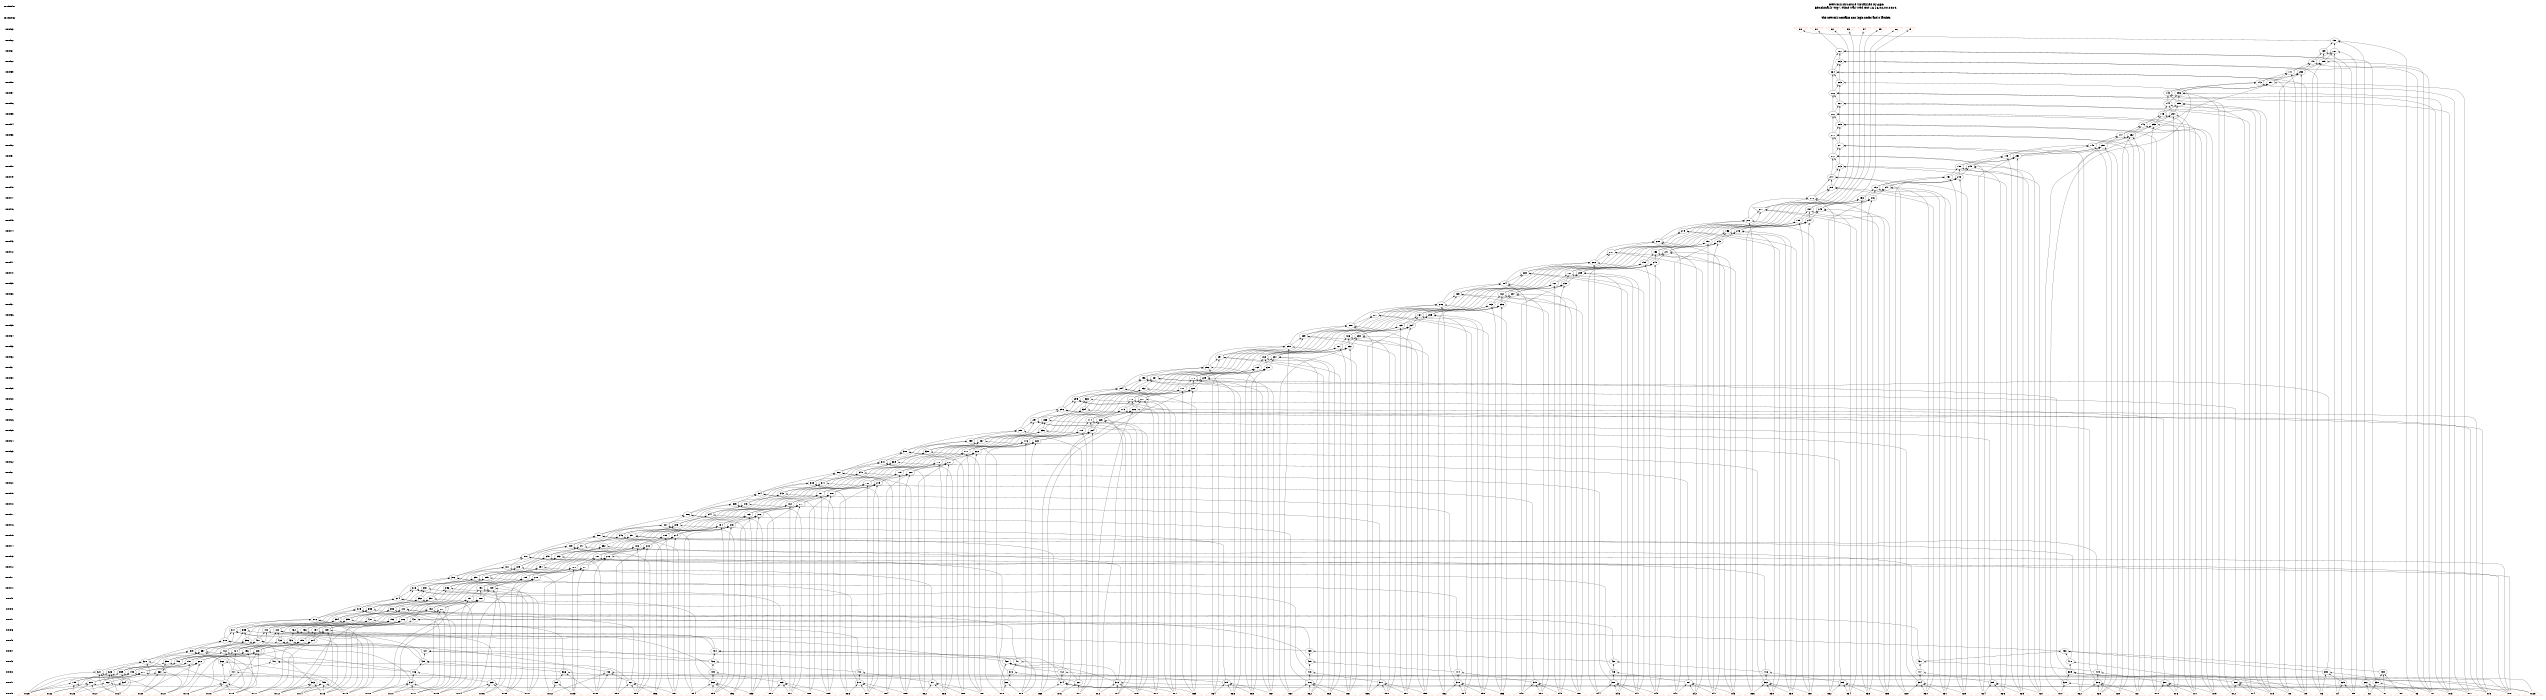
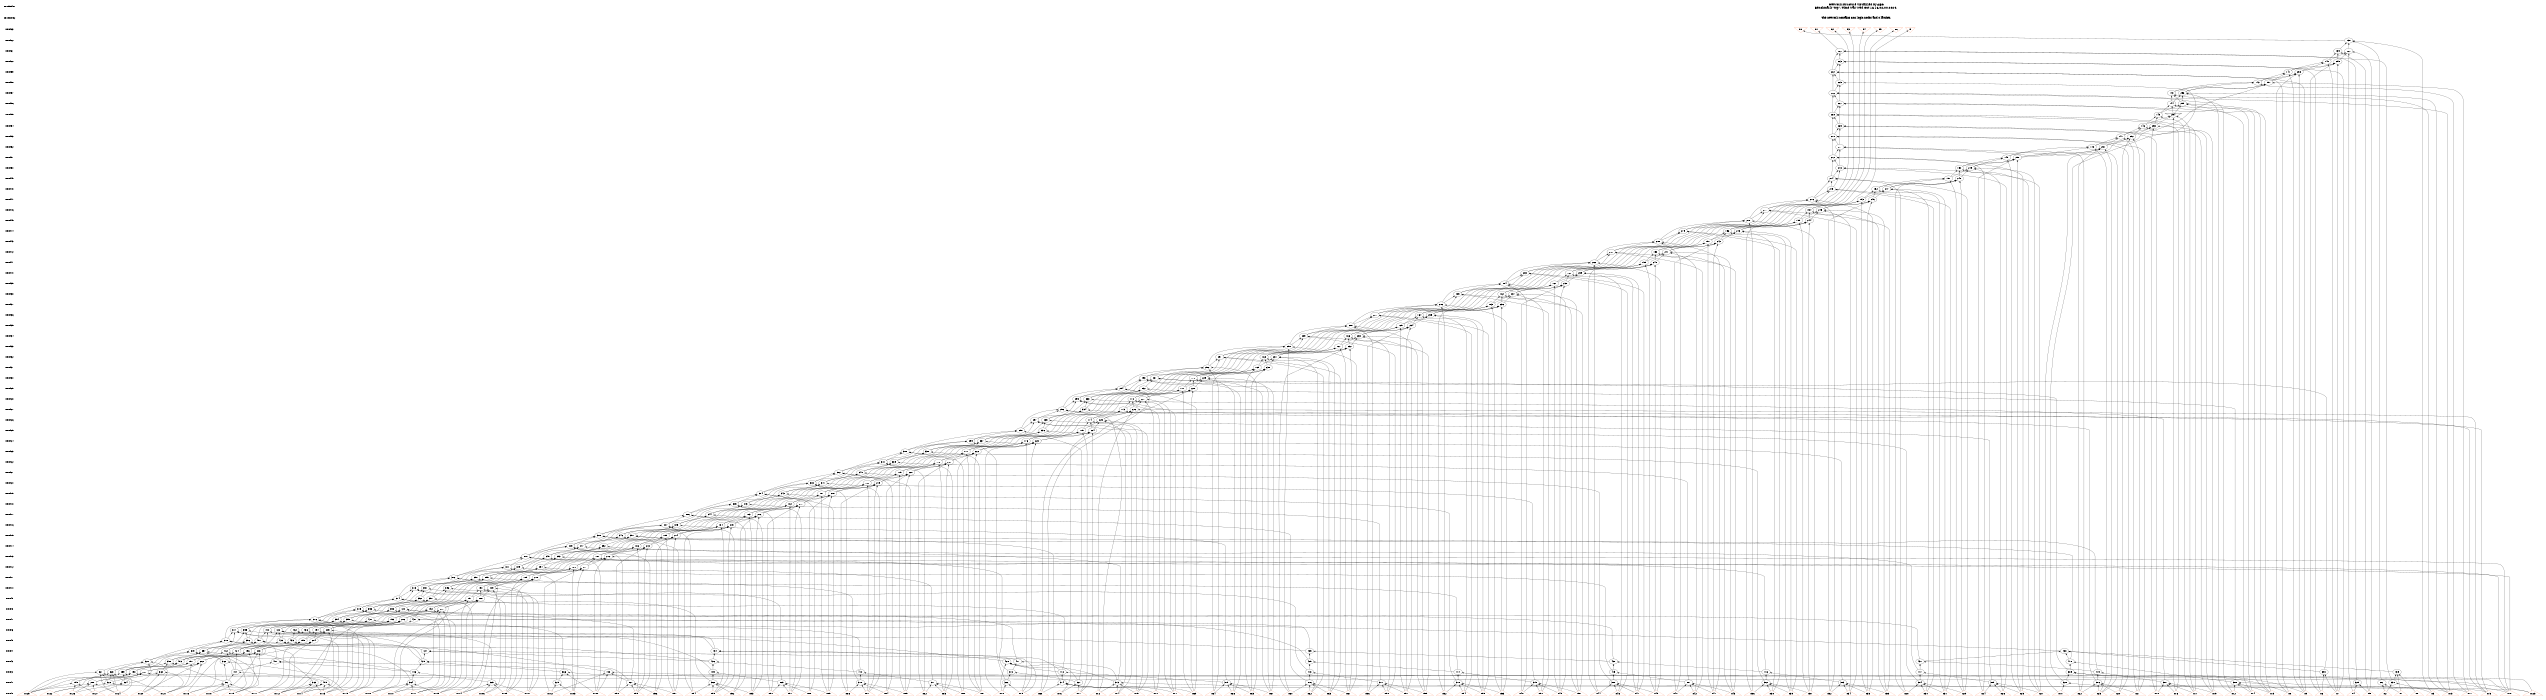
node "254": shape ellipse -> invtriangle
node "277": shape invtriangle -> ellipse
edge "403" -> "360": reversed
edge "329" -> "390": removed
